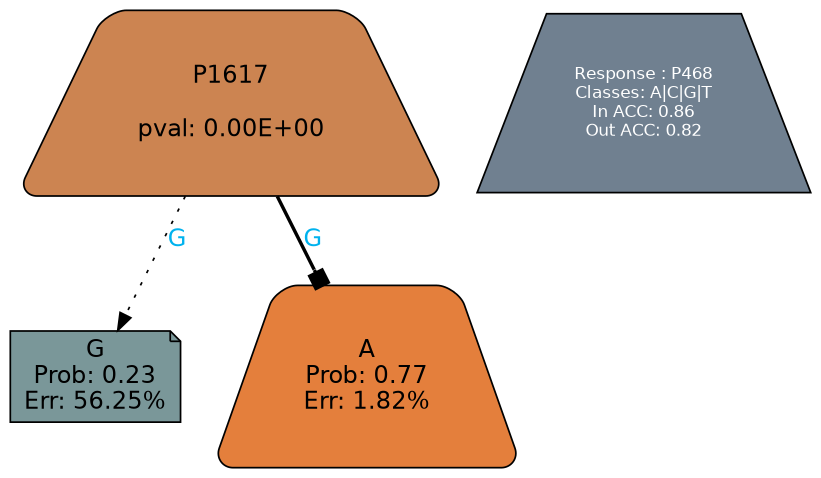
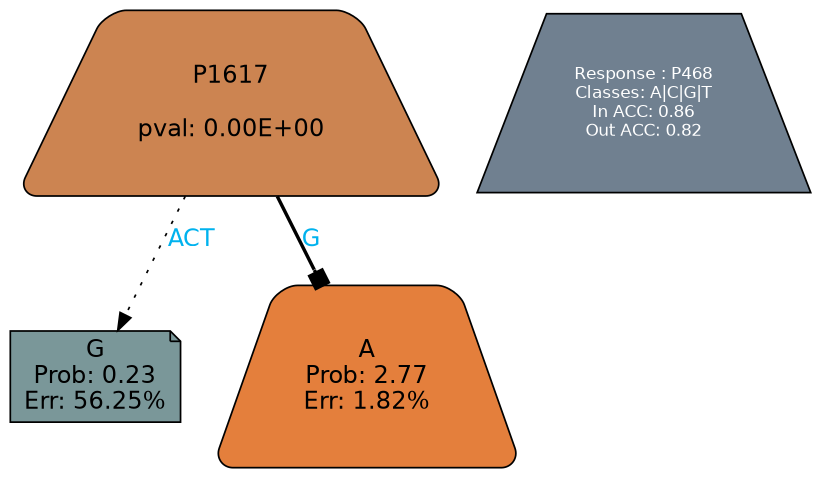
edge "P1617 pval: 0.00E+00" -> "G Prob: 0.23 Err: 56.25%": label "G" -> "ACT"
node "A Prob: 0.77 Err: 1.82%": label "A Prob: 0.77 Err: 1.82%" -> "A Prob: 2.77 Err: 1.82%"
